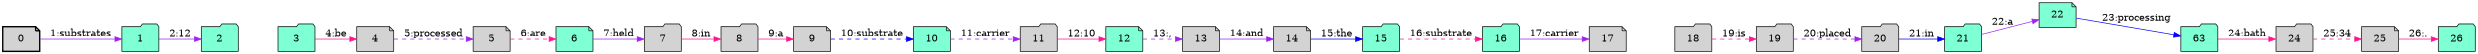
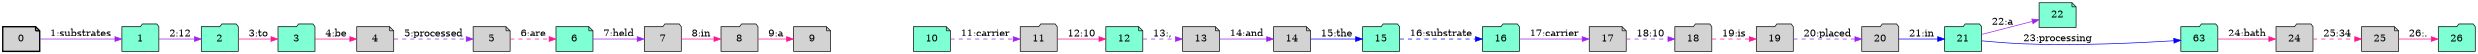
edge "22" -> "63": now "21" -> "63"
edge "2" -> "3": added, label "3:to"
edge "9" -> "10": removed, label "10:substrate"
edge "15" -> "16": color deeppink -> blue
edge "17" -> "18": added, label "18:10"
